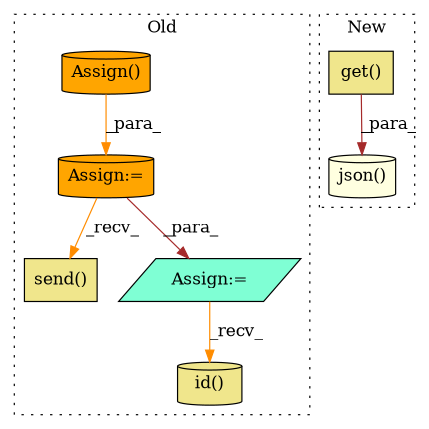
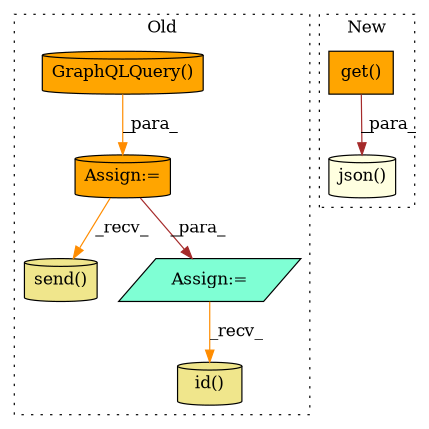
node "Assign()": label "Assign()" -> "GraphQLQuery()"
node "get()": fillcolor khaki -> orange
node "send()": shape box -> cylinder
